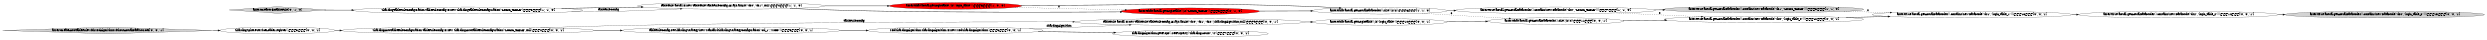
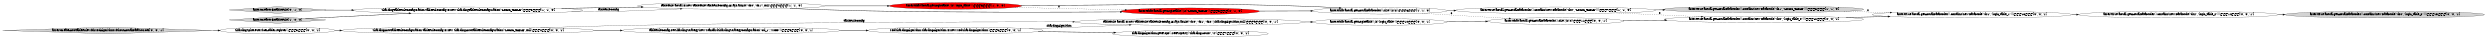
node "assertCreateMinTableRule['1', '0', '0']": added
